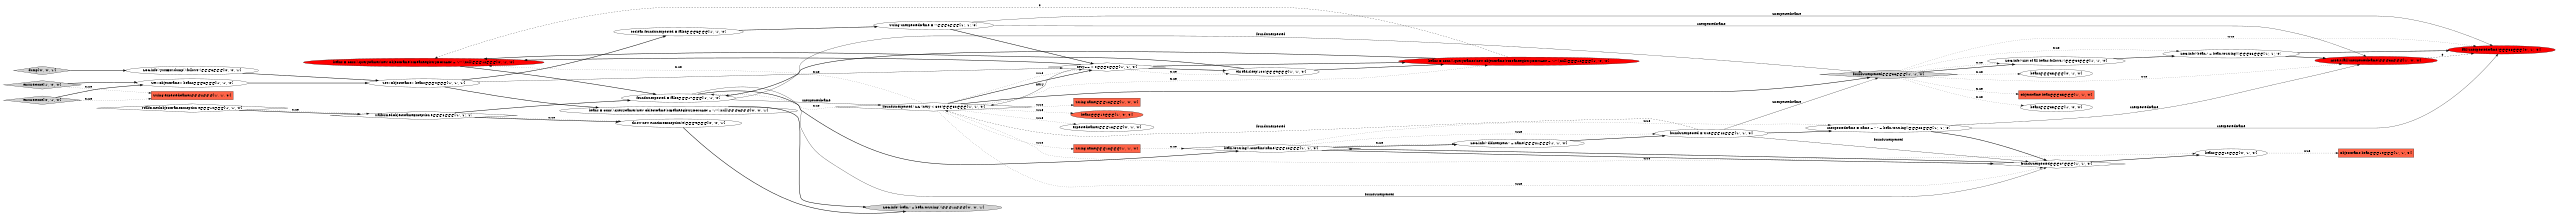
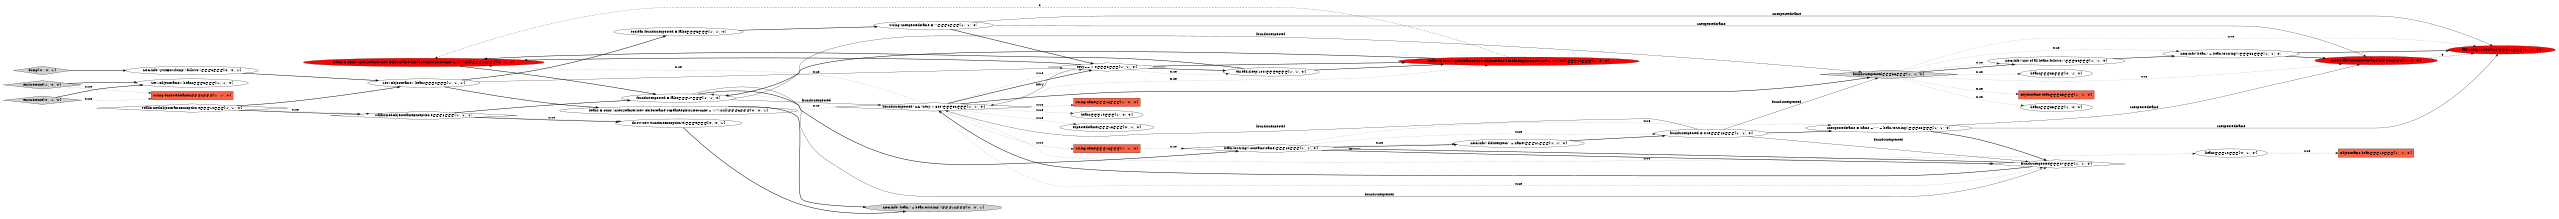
edge "Set<ObjectName> beans@@@3@@@['1', '1', '0']" -> "Set<ObjectName> beans@@@4@@@['1', '1', '1']": now "MalformedObjectNameException e@@@14@@@['1', '1', '0']" -> "Set<ObjectName> beans@@@4@@@['1', '1', '1']"
edge "foundUnexpected = false@@@17@@@['1', '1', '0']" -> "(foundUnexpected) && (nTry < 600)@@@32@@@['1', '1', '0']": label "unexpectedName" -> "foundUnexpected"
edge "foundUnexpected = true@@@22@@@['1', '1', '0']" -> "foundUnexpected@@@33@@@['1', '1', '0']": label "unexpectedName" -> "foundUnexpected"
node "beans@@@19@@@['1', '0', '0']": fillcolor tomato -> white
edge "foundUnexpected = true@@@22@@@['1', '1', '0']" -> "(foundUnexpected) && (nTry < 600)@@@32@@@['1', '1', '0']": style dashed -> solid
edge "foundUnexpected@@@27@@@['1', '1', '0']" -> "beans@@@19@@@['0', '1', '0']": now "foundUnexpected@@@27@@@['1', '1', '0']" -> "(foundUnexpected) && (nTry < 600)@@@32@@@['1', '1', '0']"
